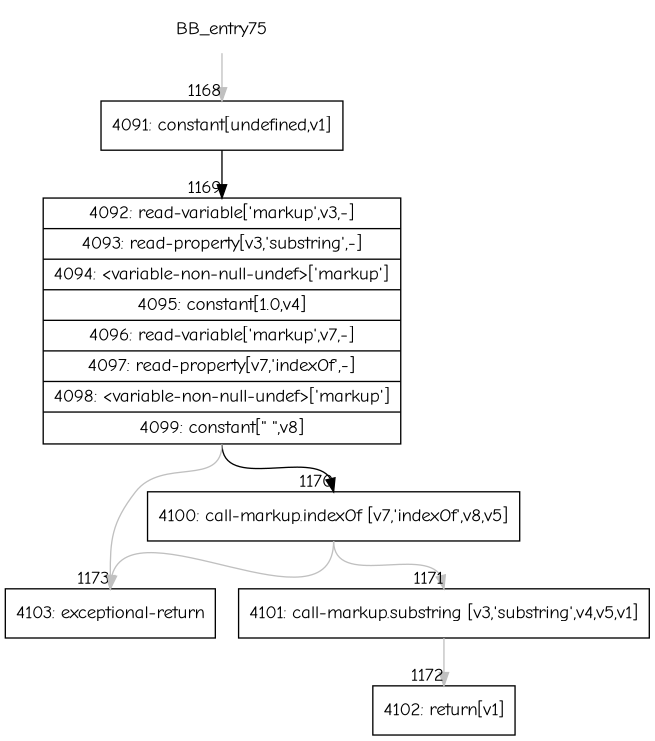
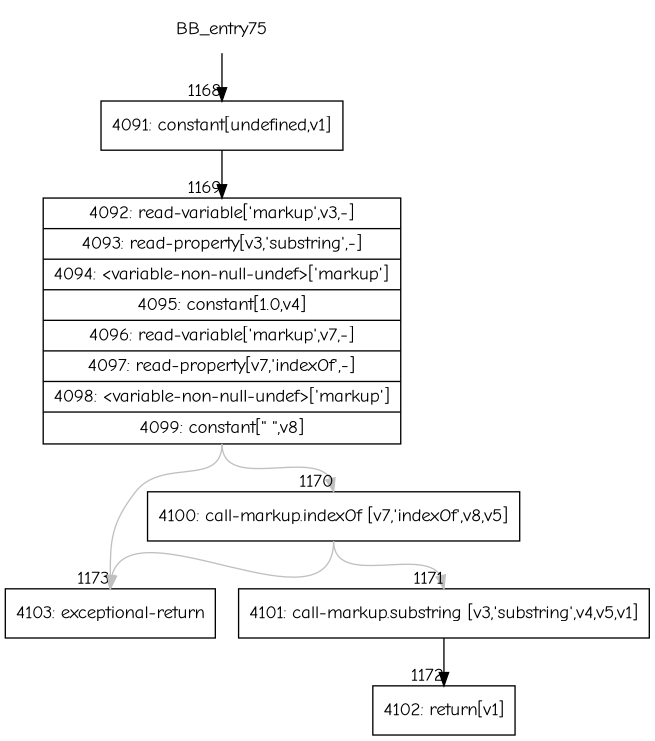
edge "BB_entry75" -> "4091: constant[undefined,v1]": color gray -> black
edge "4092: read-variable['markup',v3,-]" -> "4100: call-markup.indexOf [v7,'indexOf',v8,v5]": color black -> gray
edge "4101: call-markup.substring [v3,'substring',v4,v5,v1]" -> "4102: return[v1]": color gray -> black
